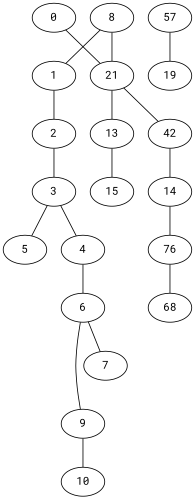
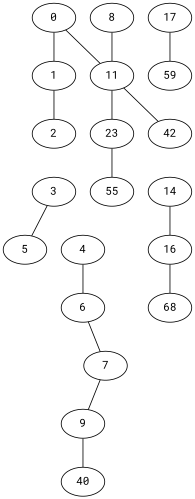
node "57": label "57" -> "17"
edge "8" -- "1": now "0" -- "1"
node "21": label "21" -> "11"
node "19": label "19" -> "59"
node "13": label "13" -> "23"
edge "2" -- "3": removed
edge "42" -- "14": removed
node "15": label "15" -> "55"
edge "3" -- "4": removed
node "76": label "76" -> "16"
edge "6" -- "9": now "7" -- "9"
node "10": label "10" -> "40"
